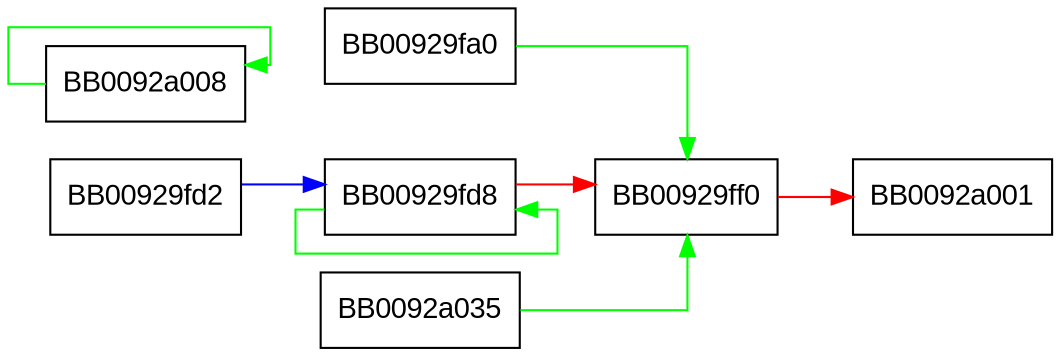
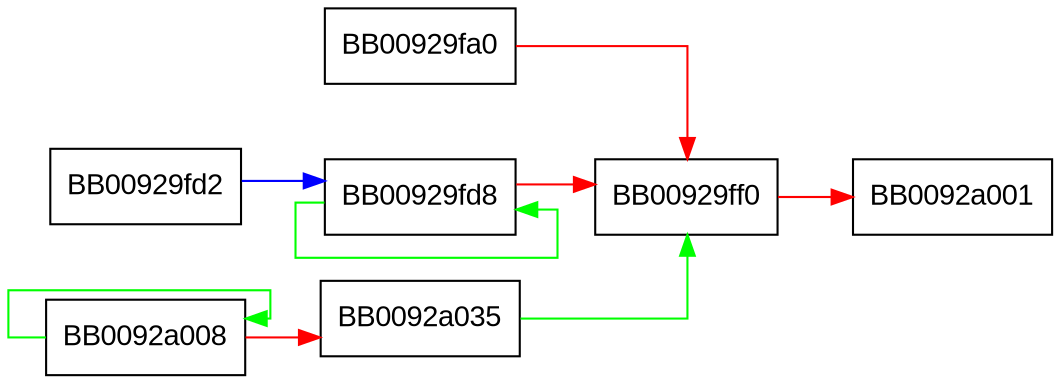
edge "BB00929fa0" -> "BB00929ff0": color green -> red
edge "BB0092a008" -> "BB0092a035": added
